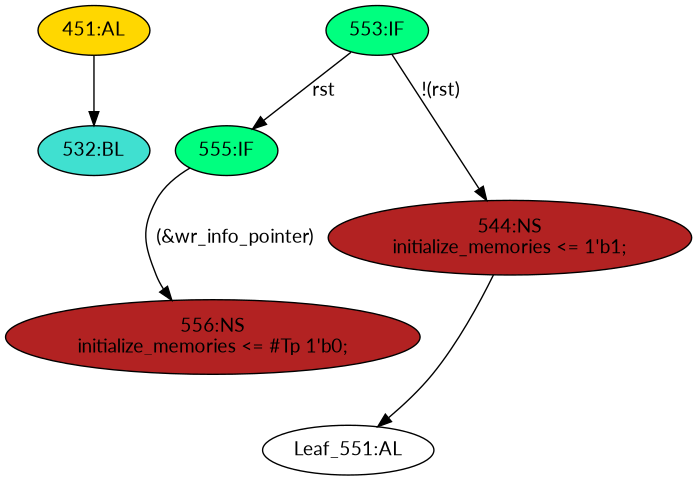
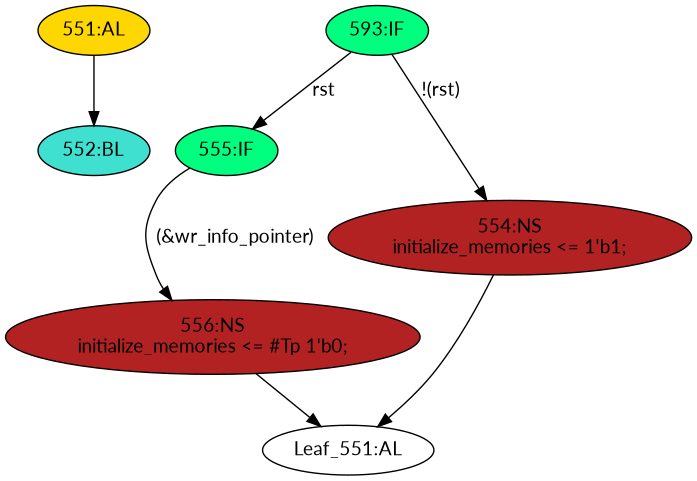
node "451:AL": label "451:AL" -> "551:AL"
node "553:IF": label "553:IF" -> "593:IF"
node "532:BL": label "532:BL" -> "552:BL"
node "544:NS initialize_memories <= 1'b1;": label "544:NS initialize_memories <= 1'b1;" -> "554:NS initialize_memories <= 1'b1;"
edge "556:NS initialize_memories <= #Tp 1'b0;" -> "Leaf_551:AL": added
